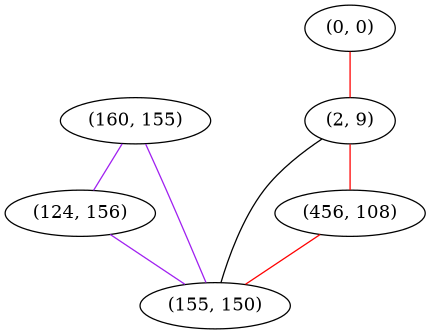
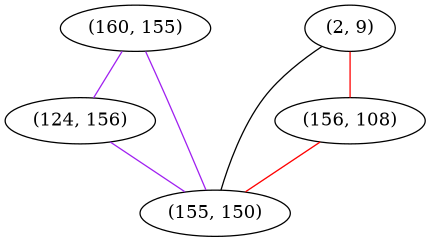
node "(0, 0)": removed
node "(456, 108)": label "(456, 108)" -> "(156, 108)"
